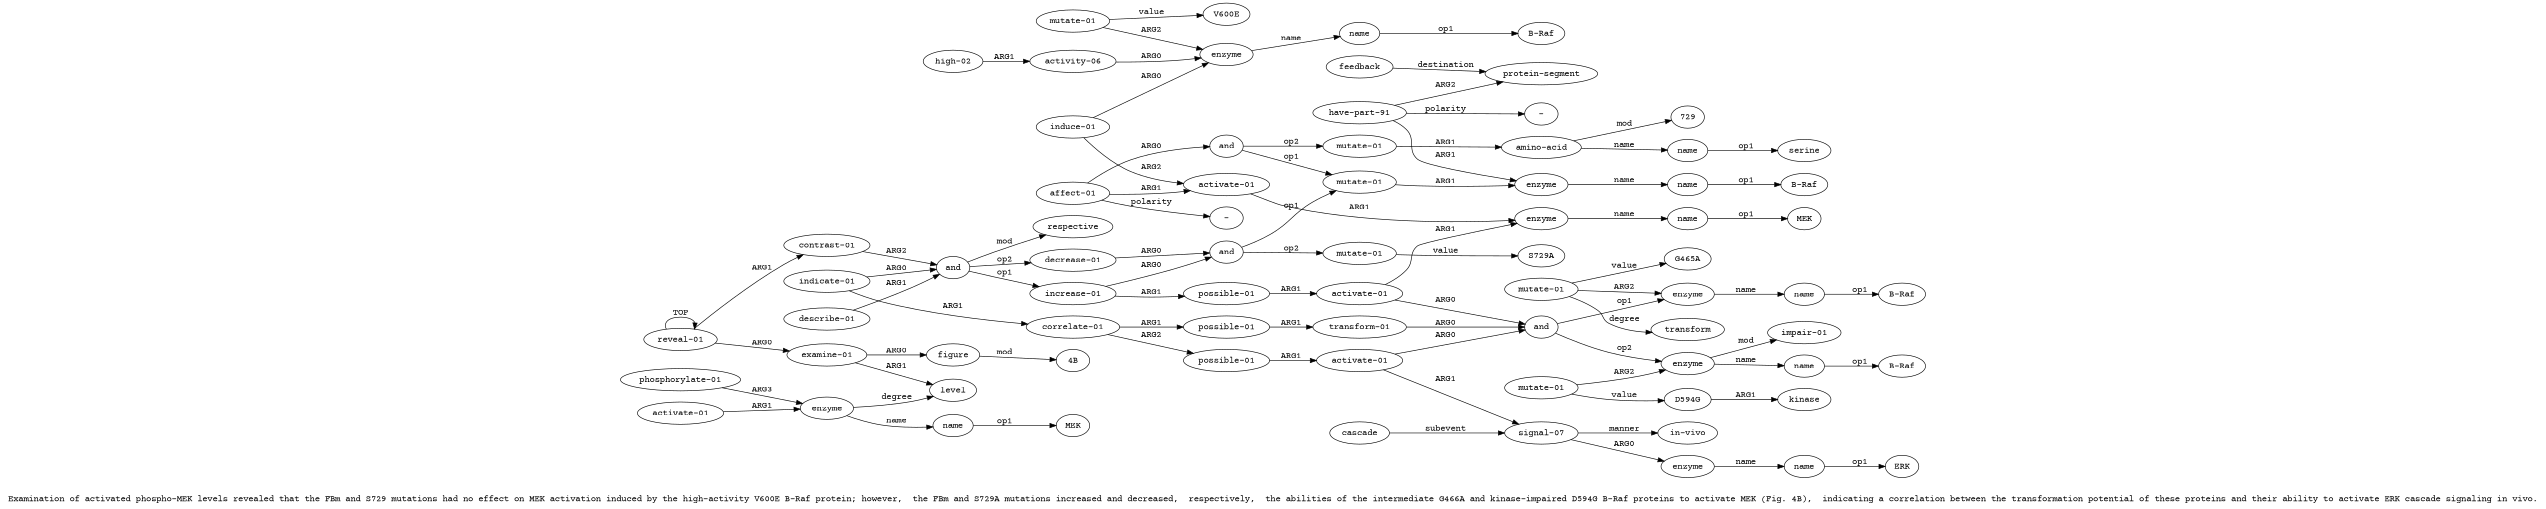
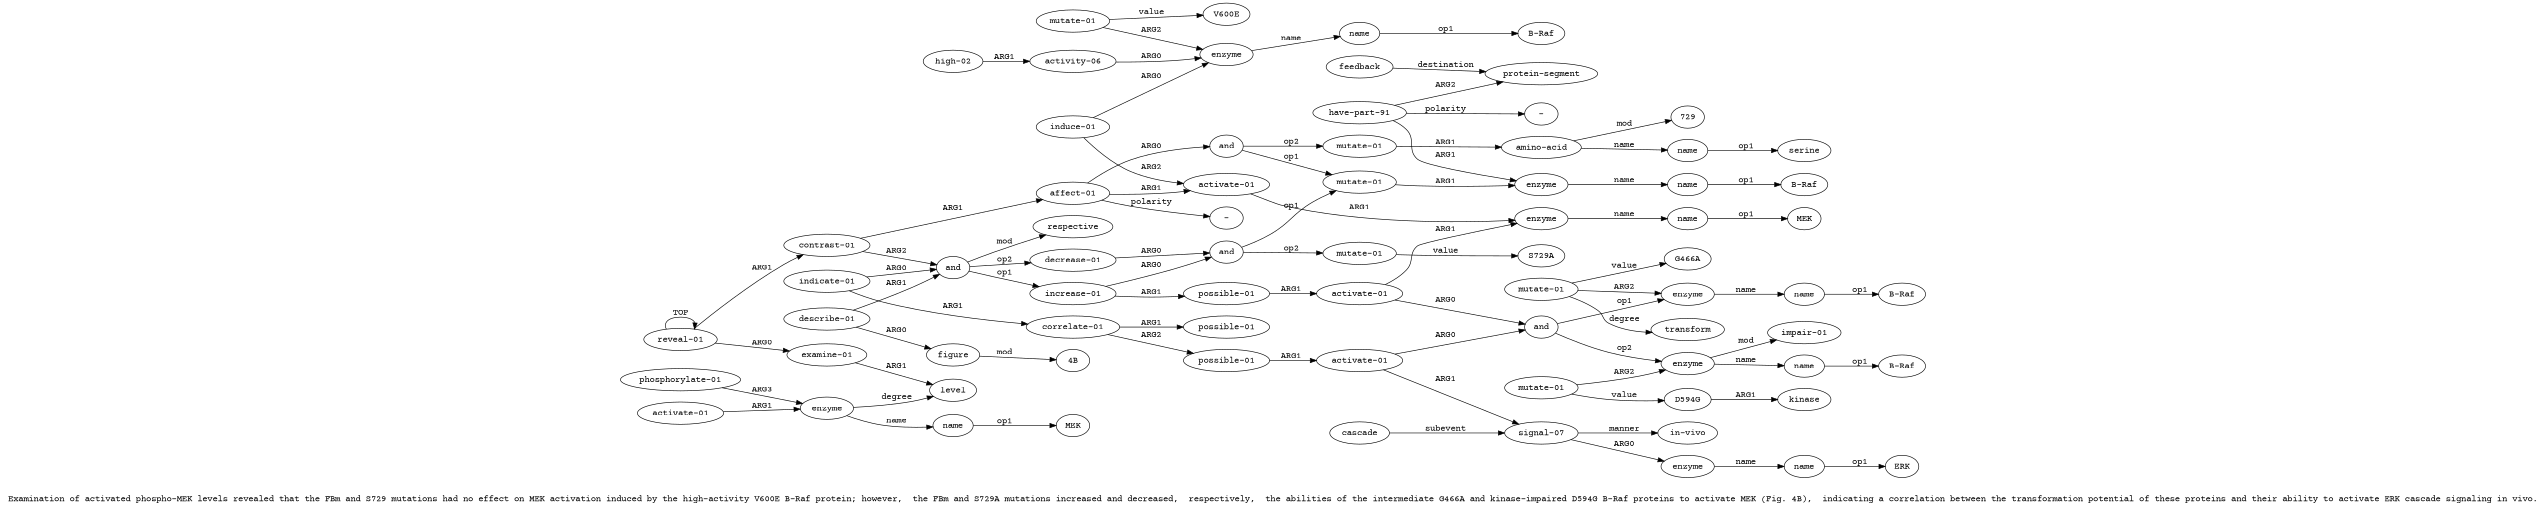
edge "contrast-01" -> "affect-01": added, label "ARG1"
node "G465A": label "G465A" -> "G466A"
node "transform-01": removed
edge "examine-01" -> "figure": now "describe-01" -> "figure"
